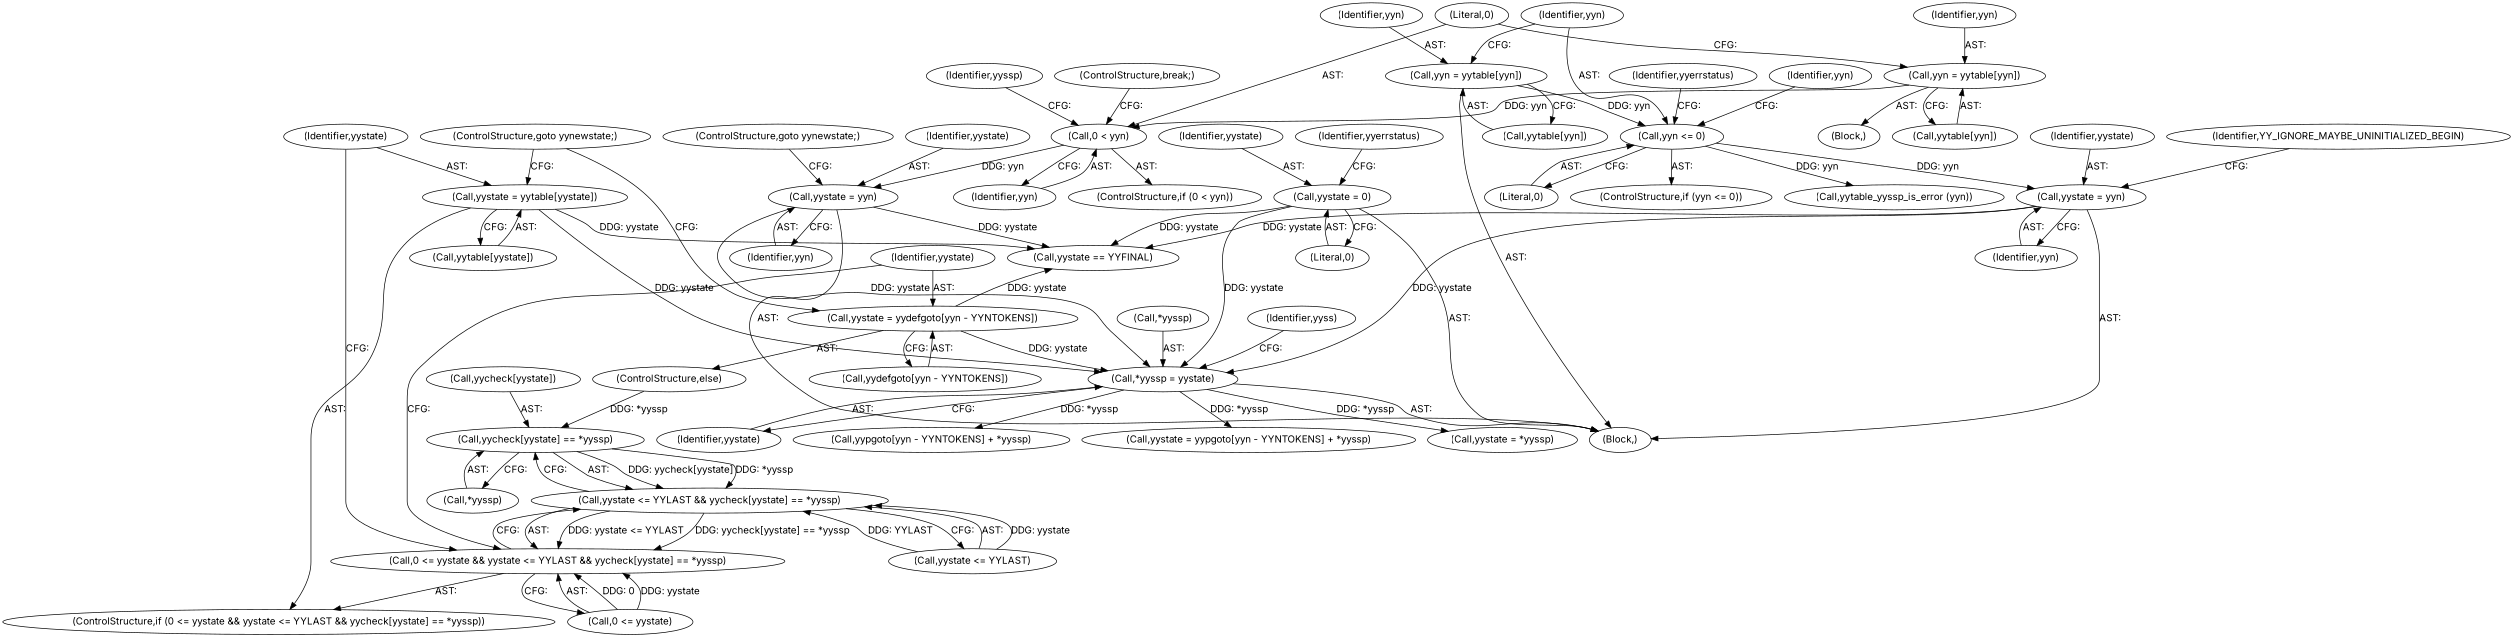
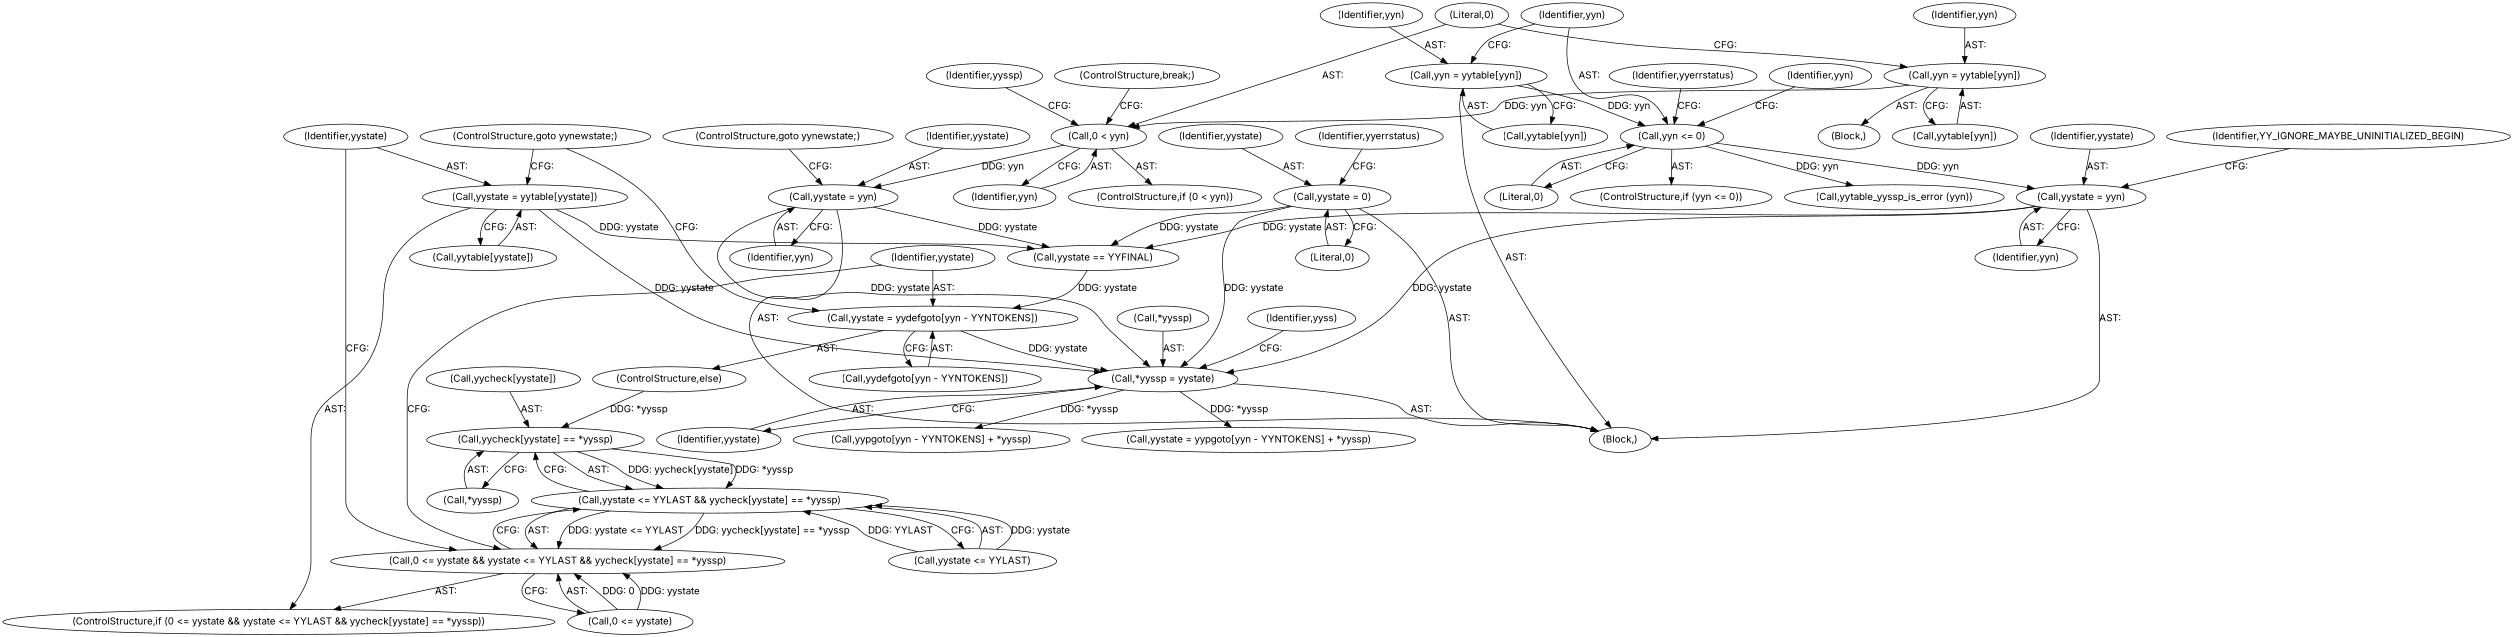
edge "(Call,yystate = yydefgoto[yyn - YYNTOKENS])" -> "(Call,yystate == YYFINAL)": reversed
node "(Call,yystate = *yyssp)": removed
